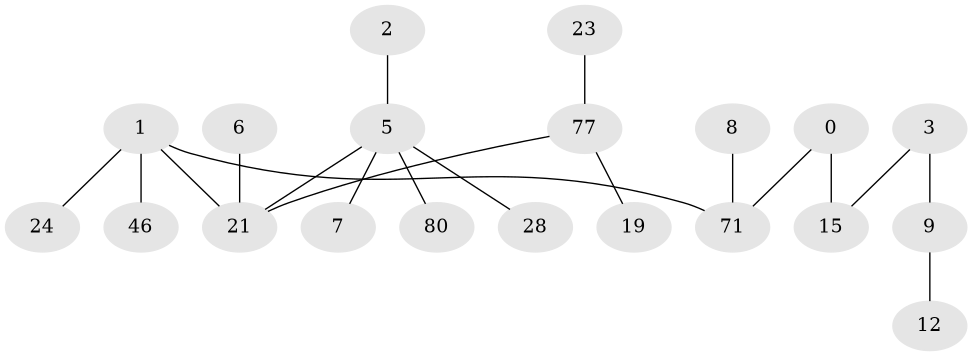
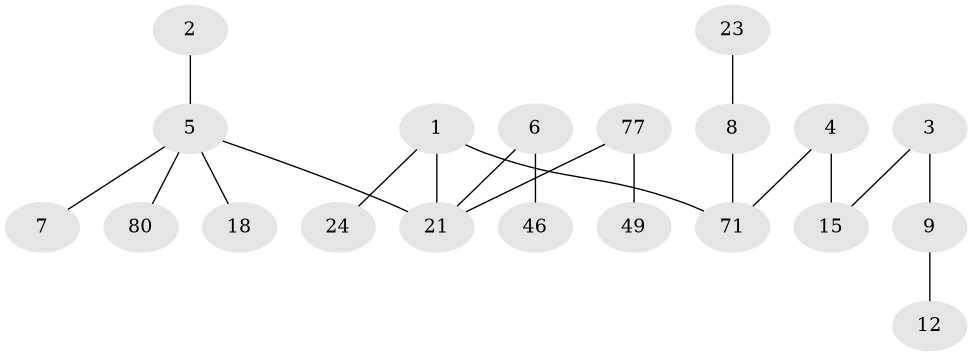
edge "23" -- "77": now "23" -- "8"
node "0": label "0" -> "4"
edge "1" -- "46": now "6" -- "46"
node "28": label "28" -> "18"
node "19": label "19" -> "49"
